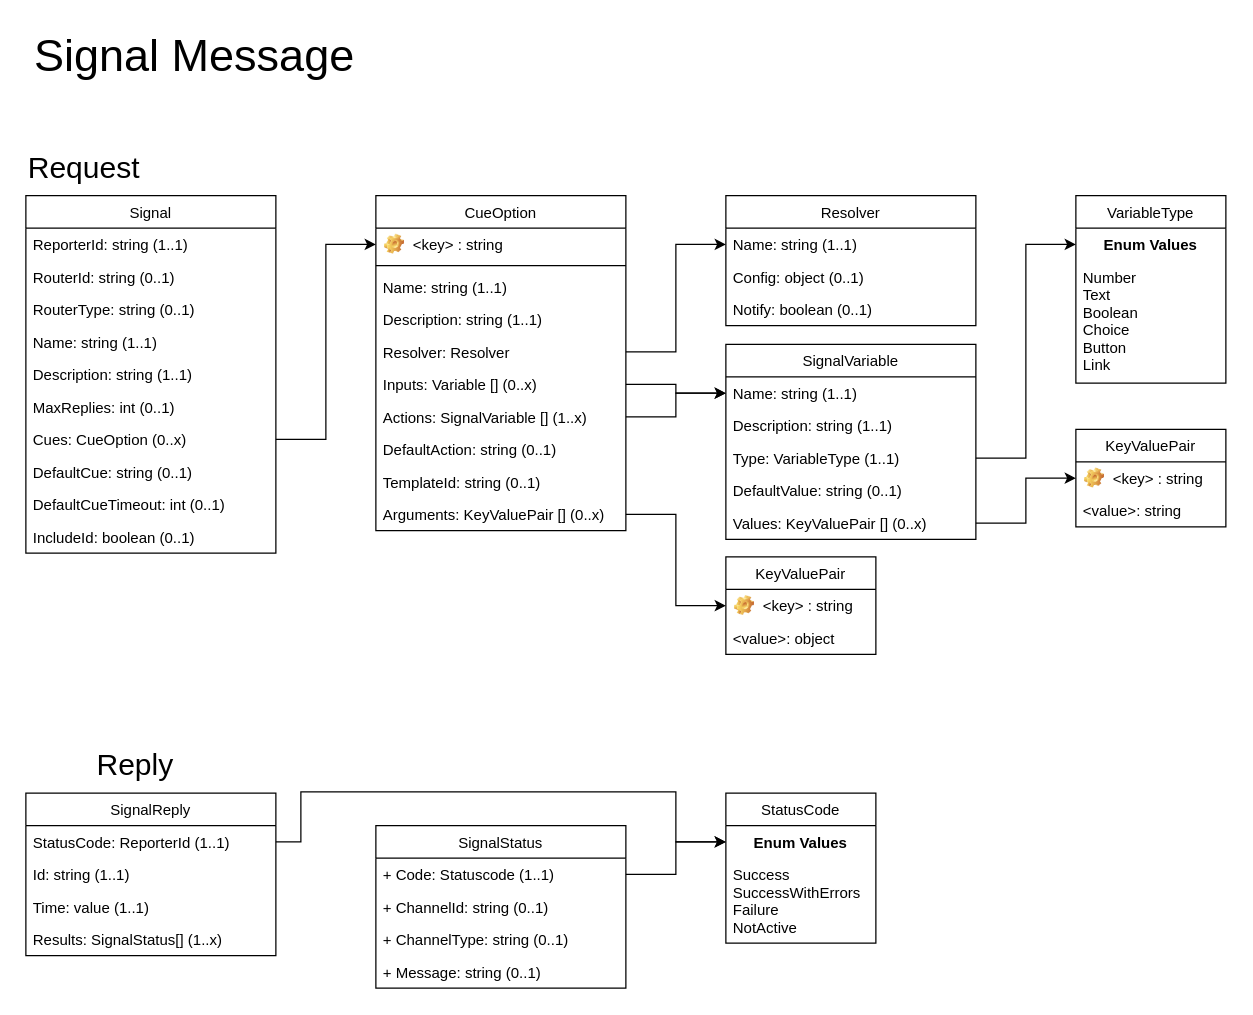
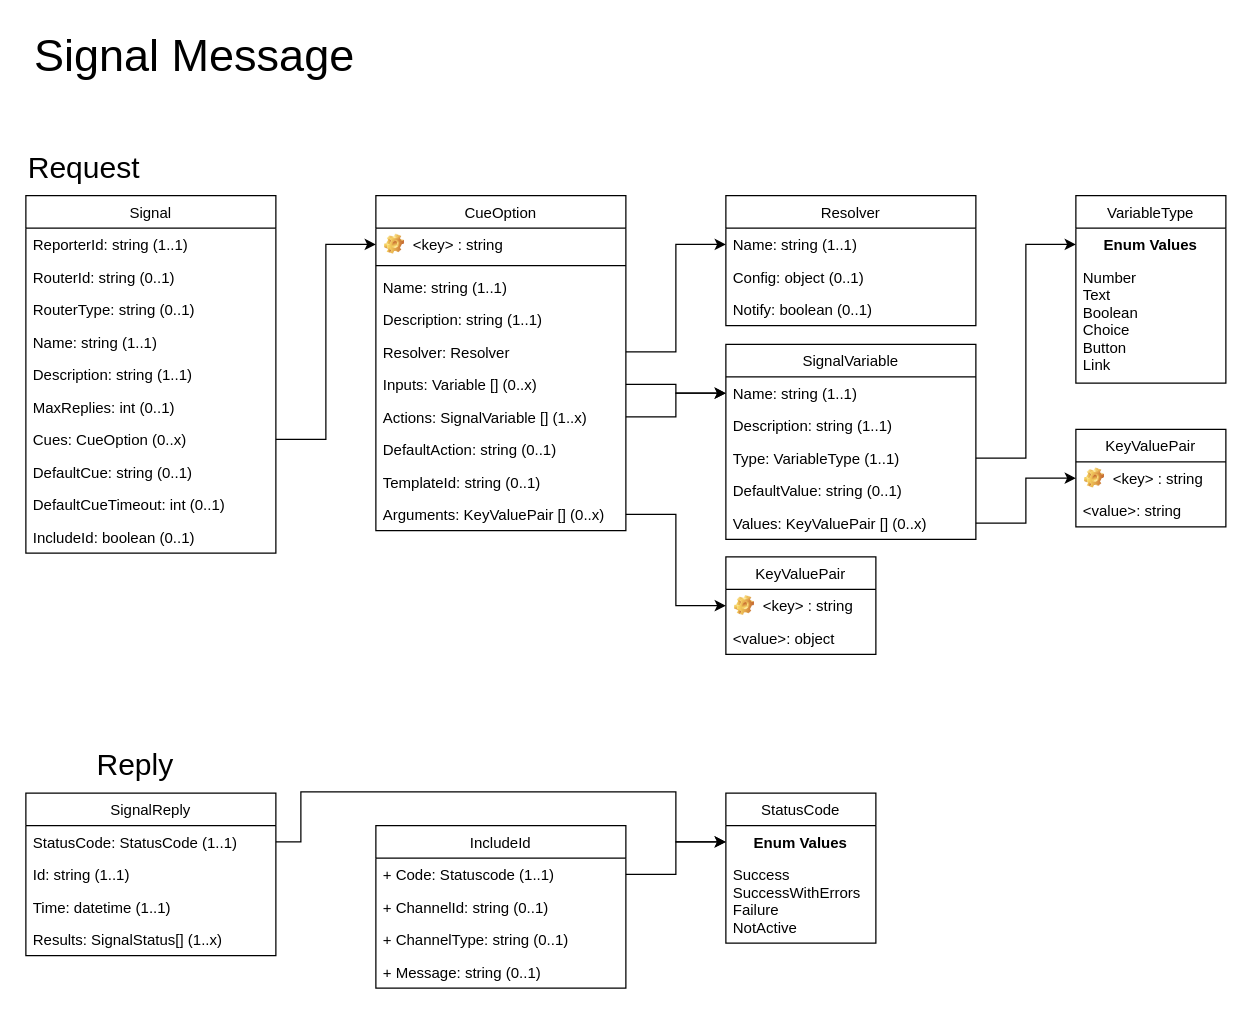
node "StatusCode: ReporterId (1..1)": label "StatusCode: ReporterId (1..1)" -> "StatusCode: StatusCode (1..1)"
node "SignalStatus": label "SignalStatus" -> "IncludeId"
node "Time: value (1..1)": label "Time: value (1..1)" -> "Time: datetime (1..1)"
